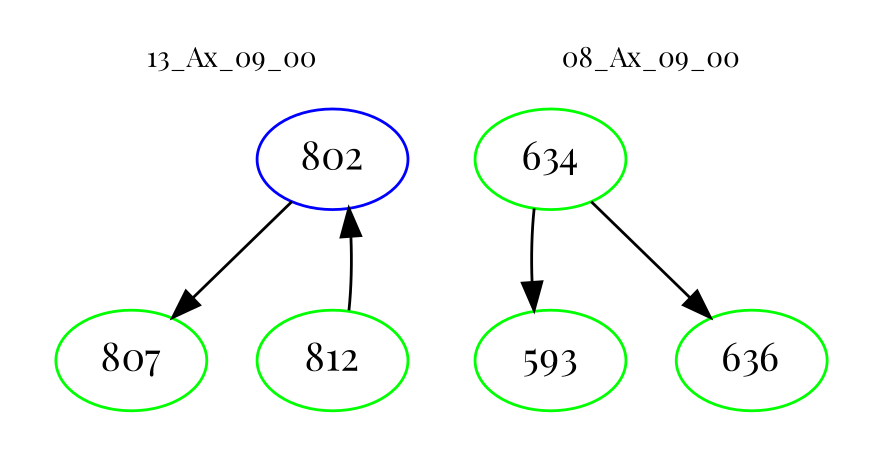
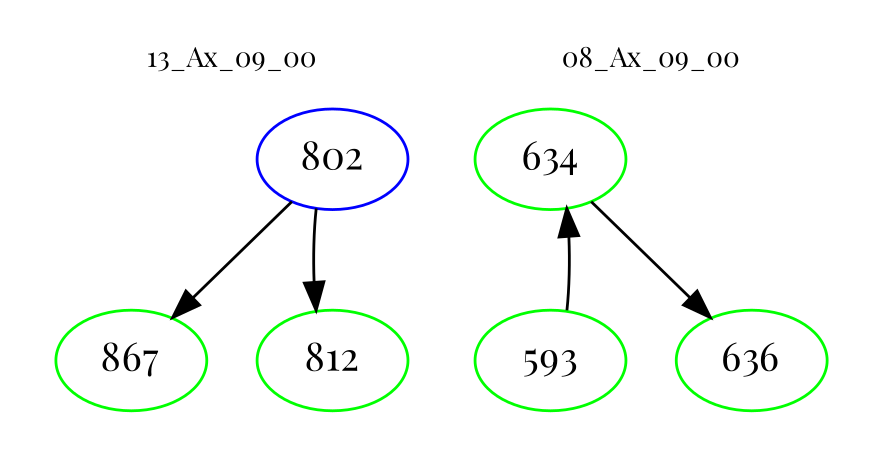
edge "634" -> "593": reversed
edge "812" -> "802": reversed
node "807": label "807" -> "867"
